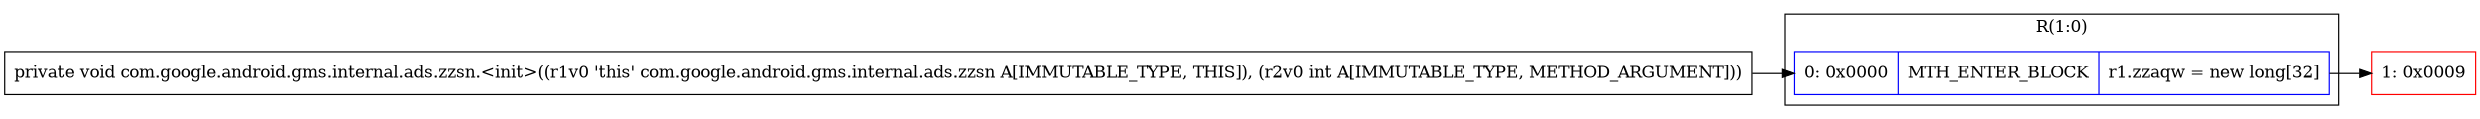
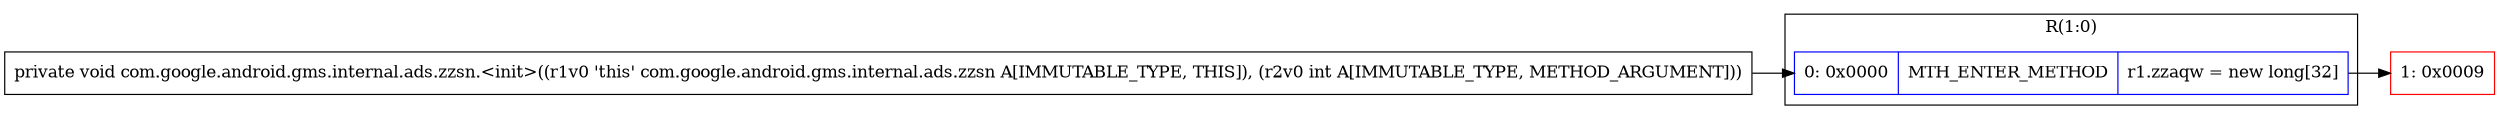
node "0: 0x0000": text "MTH_ENTER_BLOCK" -> "MTH_ENTER_METHOD"
